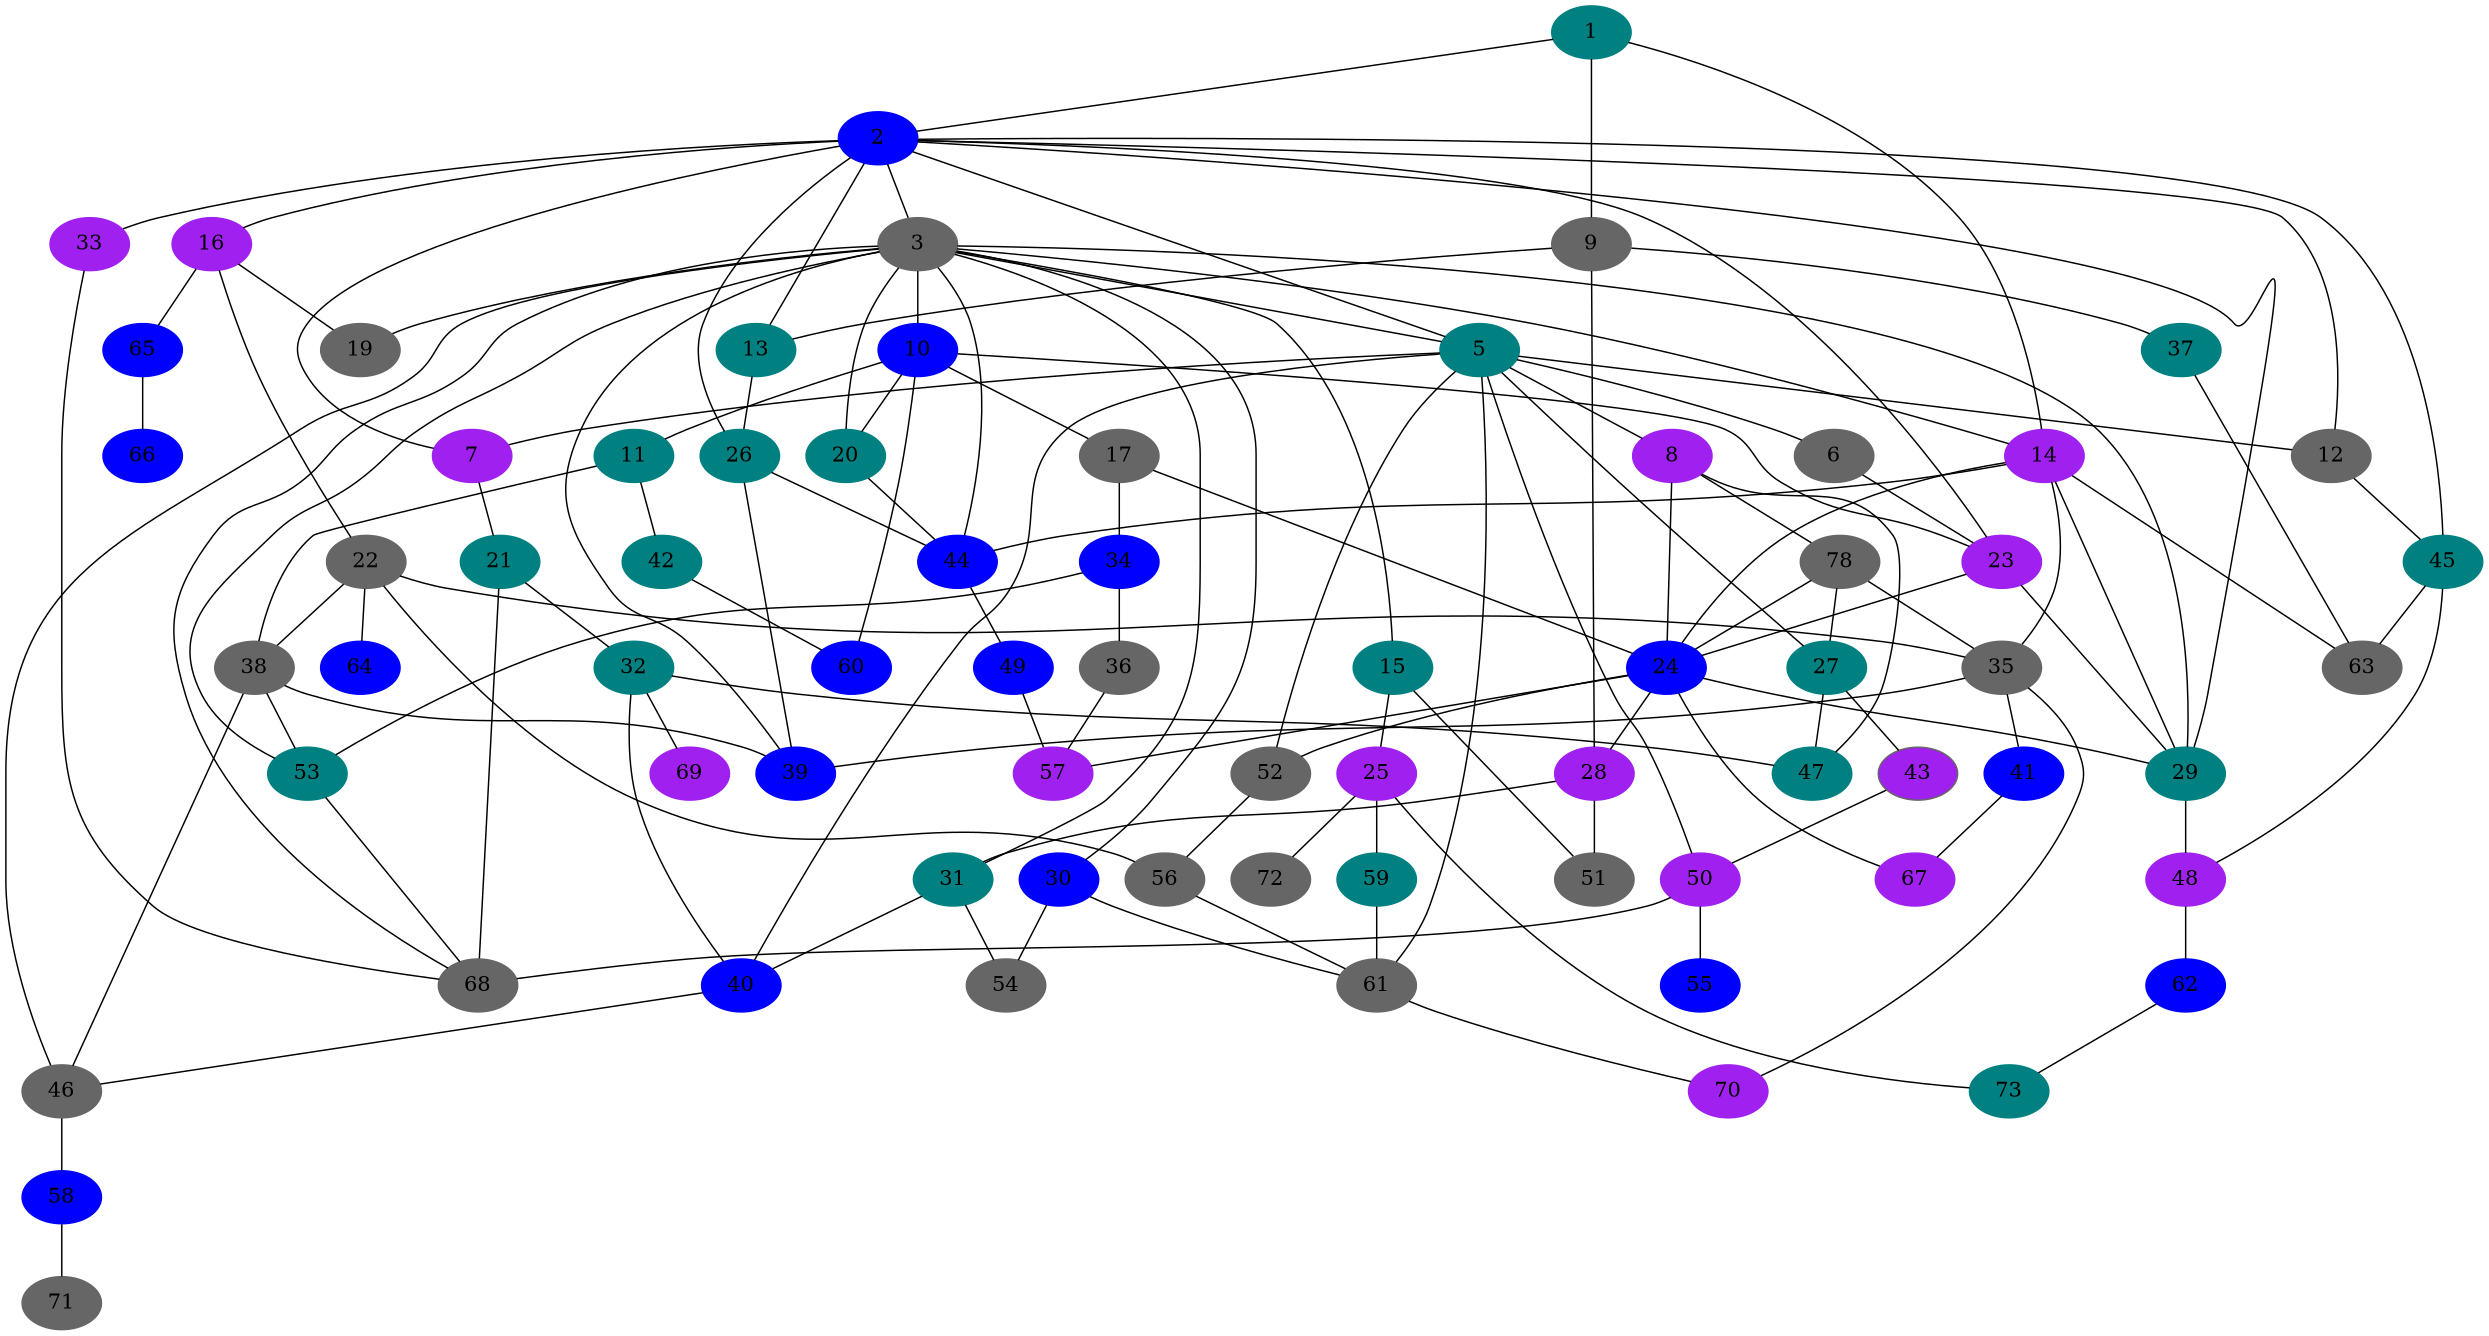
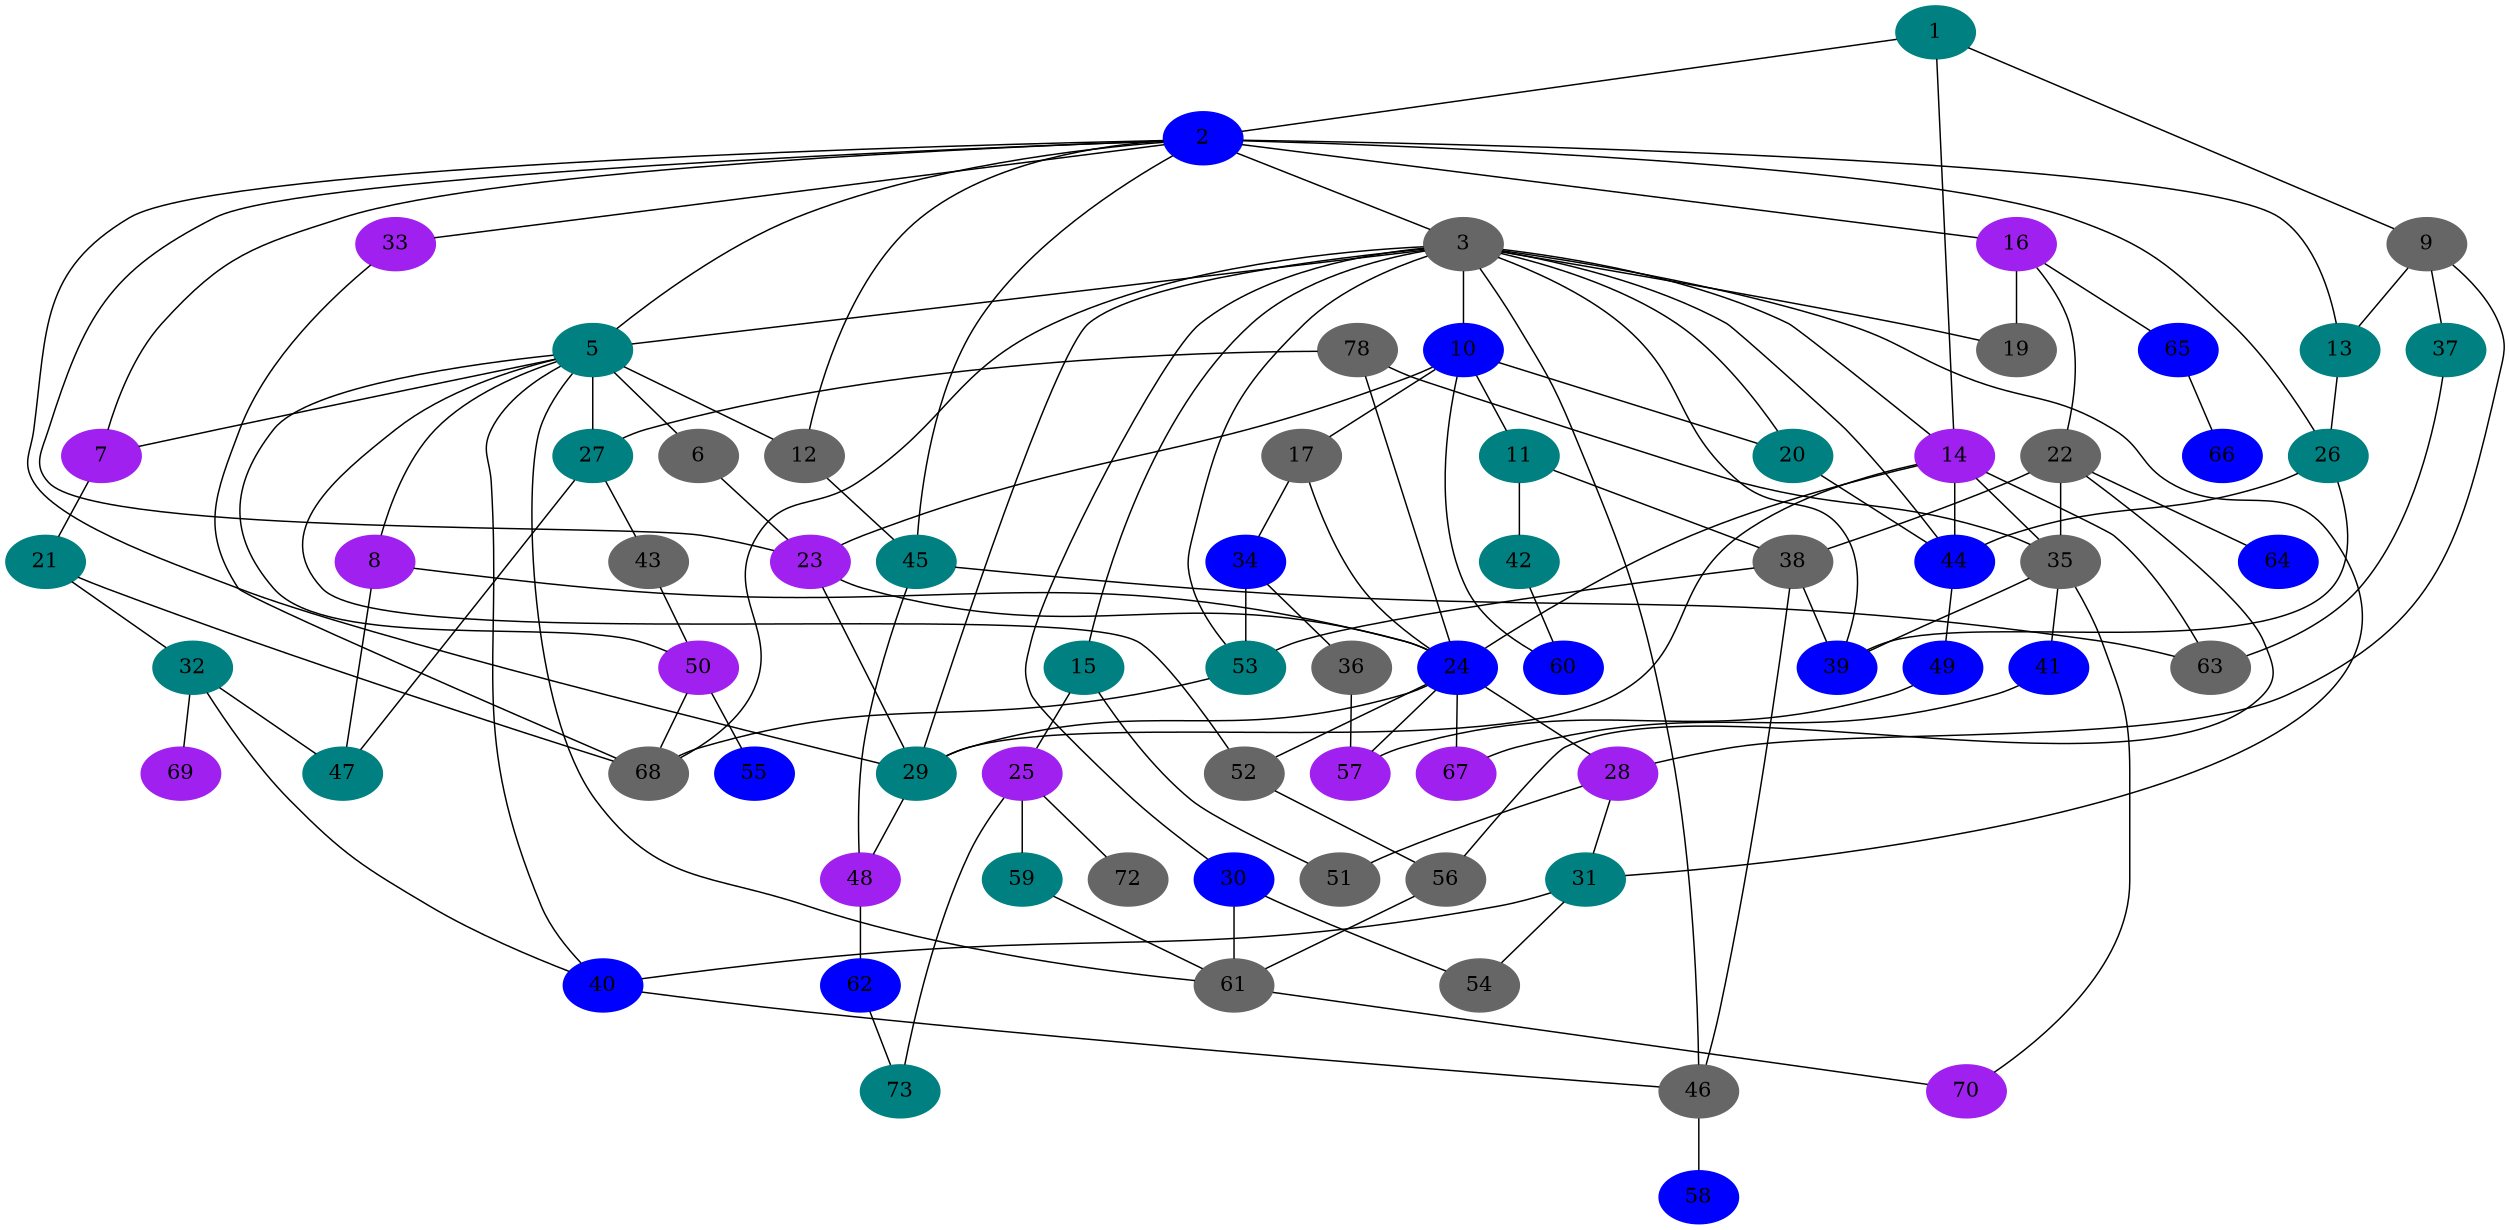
edge "8" -- "78": removed
node "43": fillcolor purple -> gray40
node "71": removed
